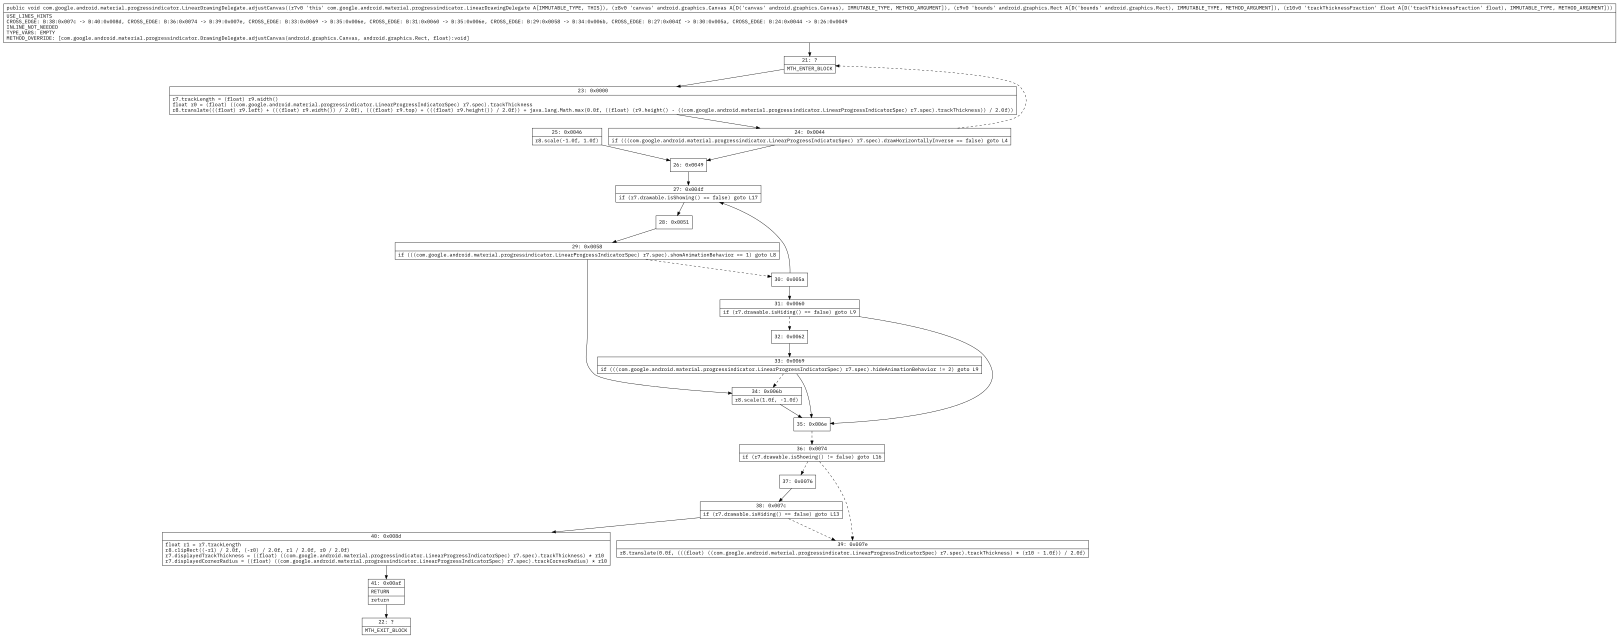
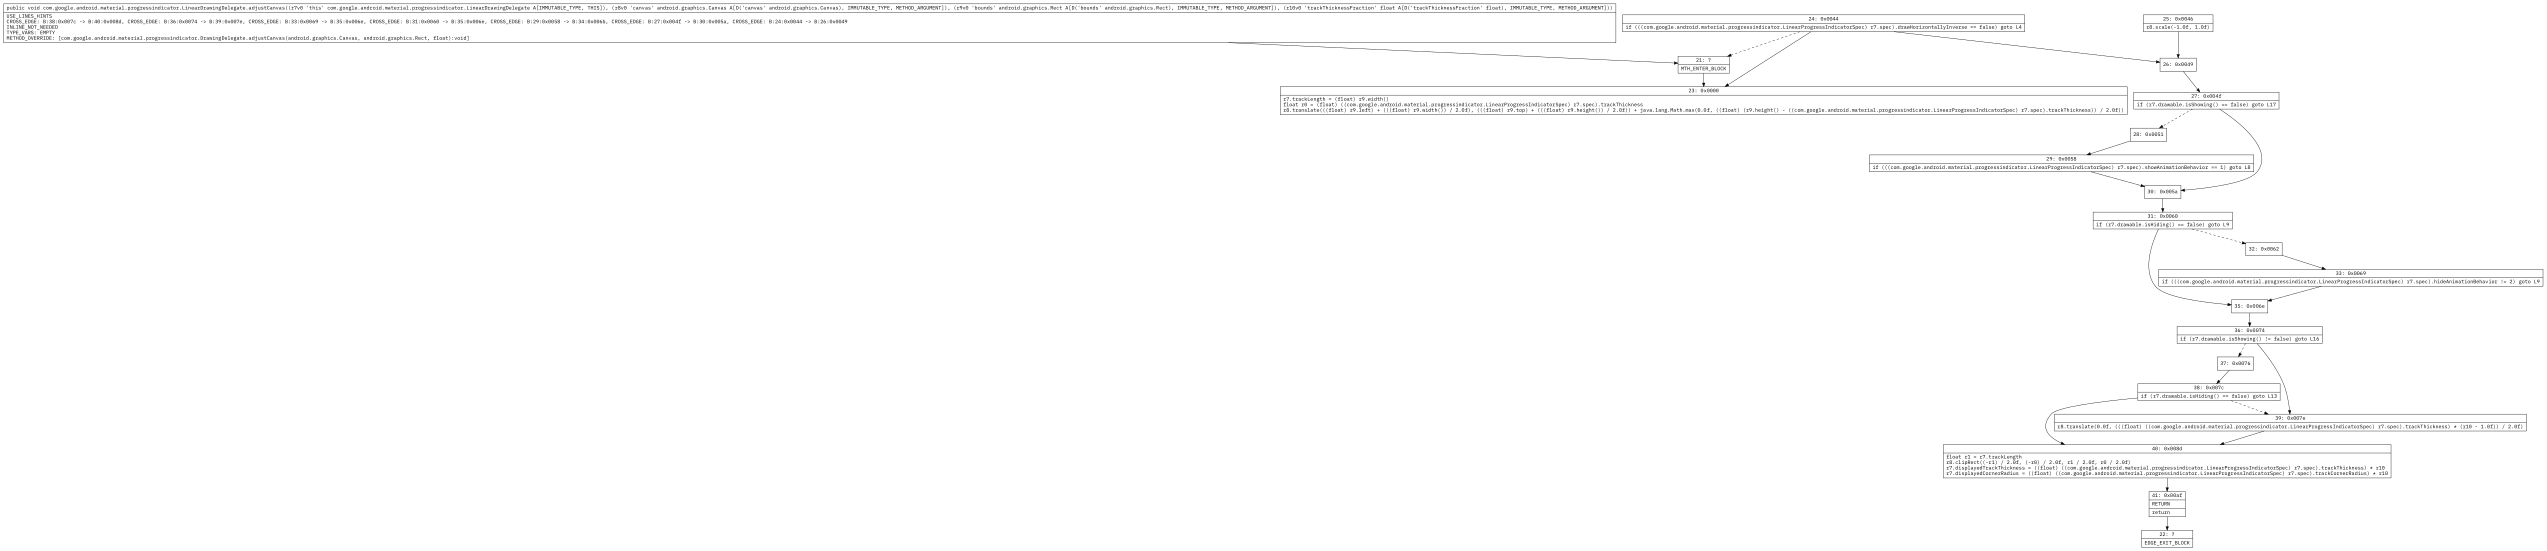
edge "23: 0x0000" -> "24: 0x0044": reversed
edge "27: 0x004f" -> "28: 0x0051": style solid -> dashed
edge "30: 0x005a" -> "27: 0x004f": reversed
edge "29: 0x0058" -> "30: 0x005a": style dashed -> solid
node "34: 0x006b": removed
edge "35: 0x006e" -> "36: 0x0074": style dashed -> solid
edge "39: 0x007e" -> "40: 0x008d": added
edge "36: 0x0074" -> "39: 0x007e": style dashed -> solid
node "22: ?": text "MTH_EXIT_BLOCK" -> "EDGE_EXIT_BLOCK"
